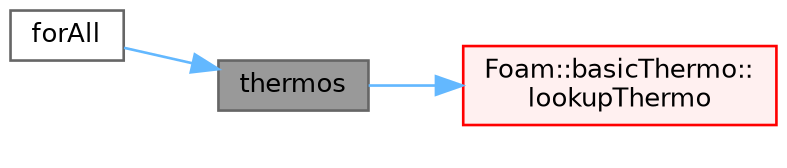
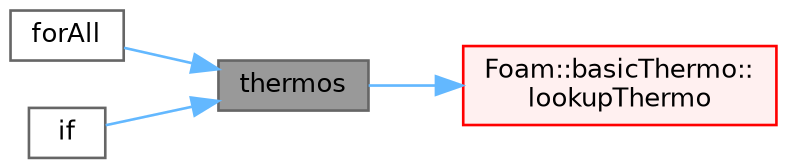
node "if": added
